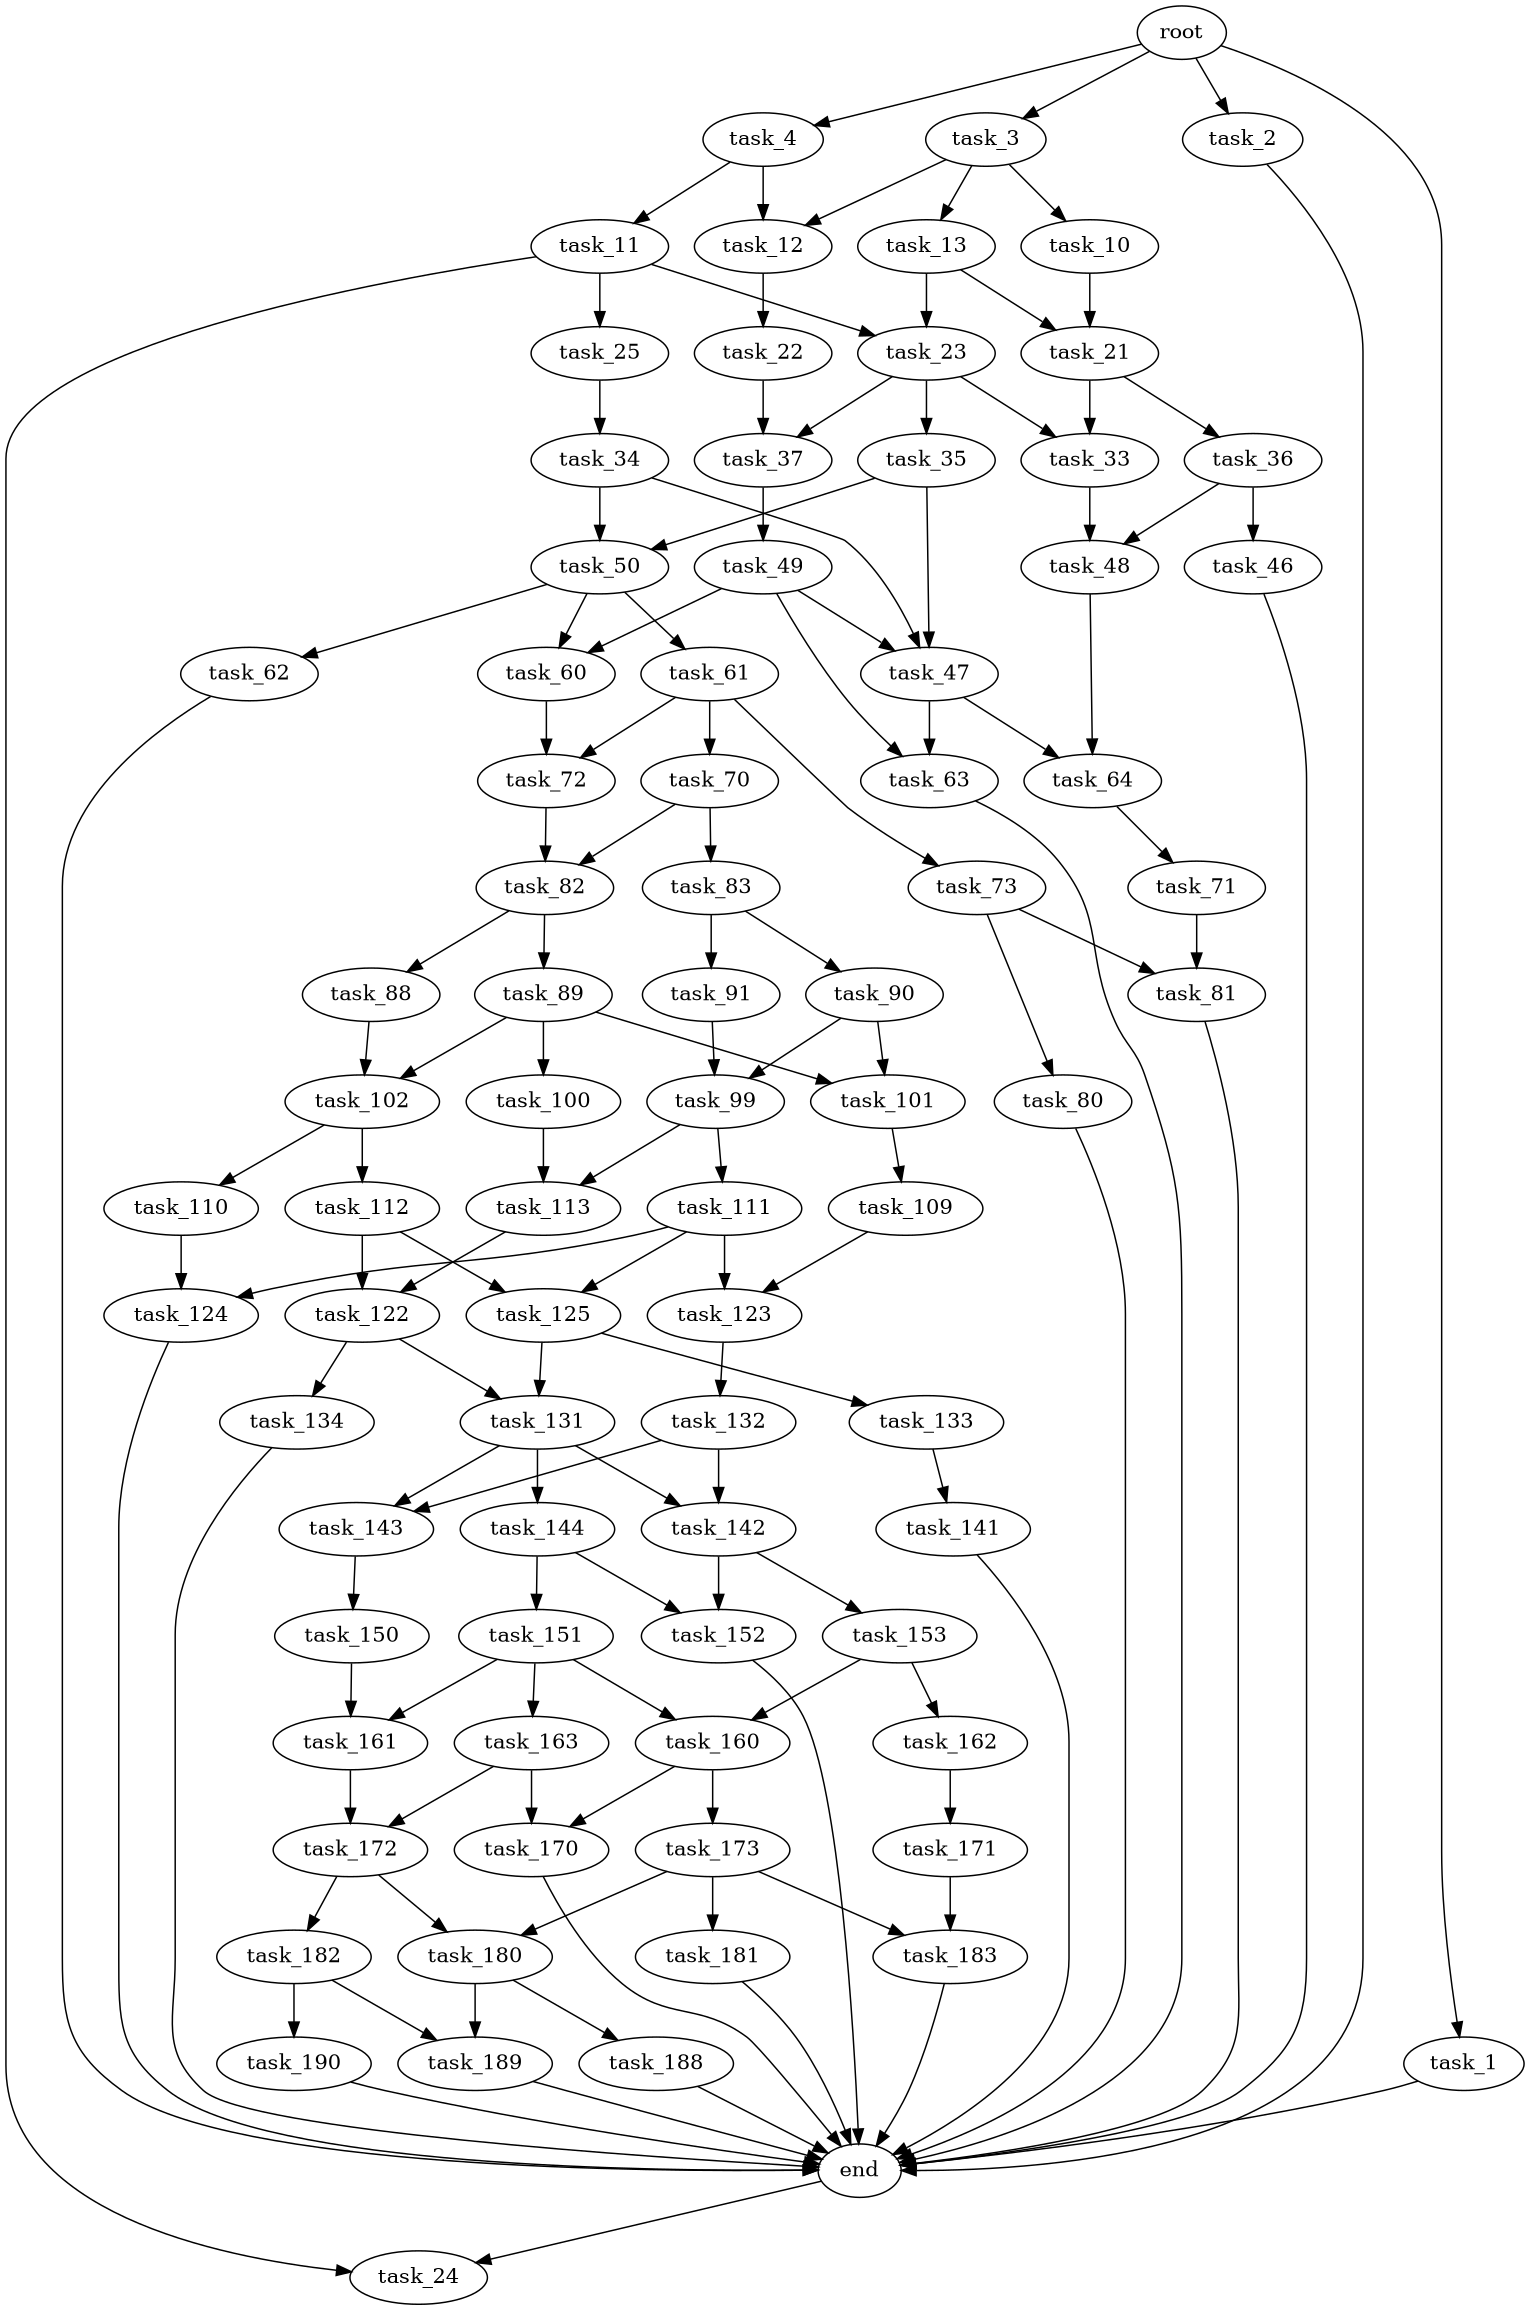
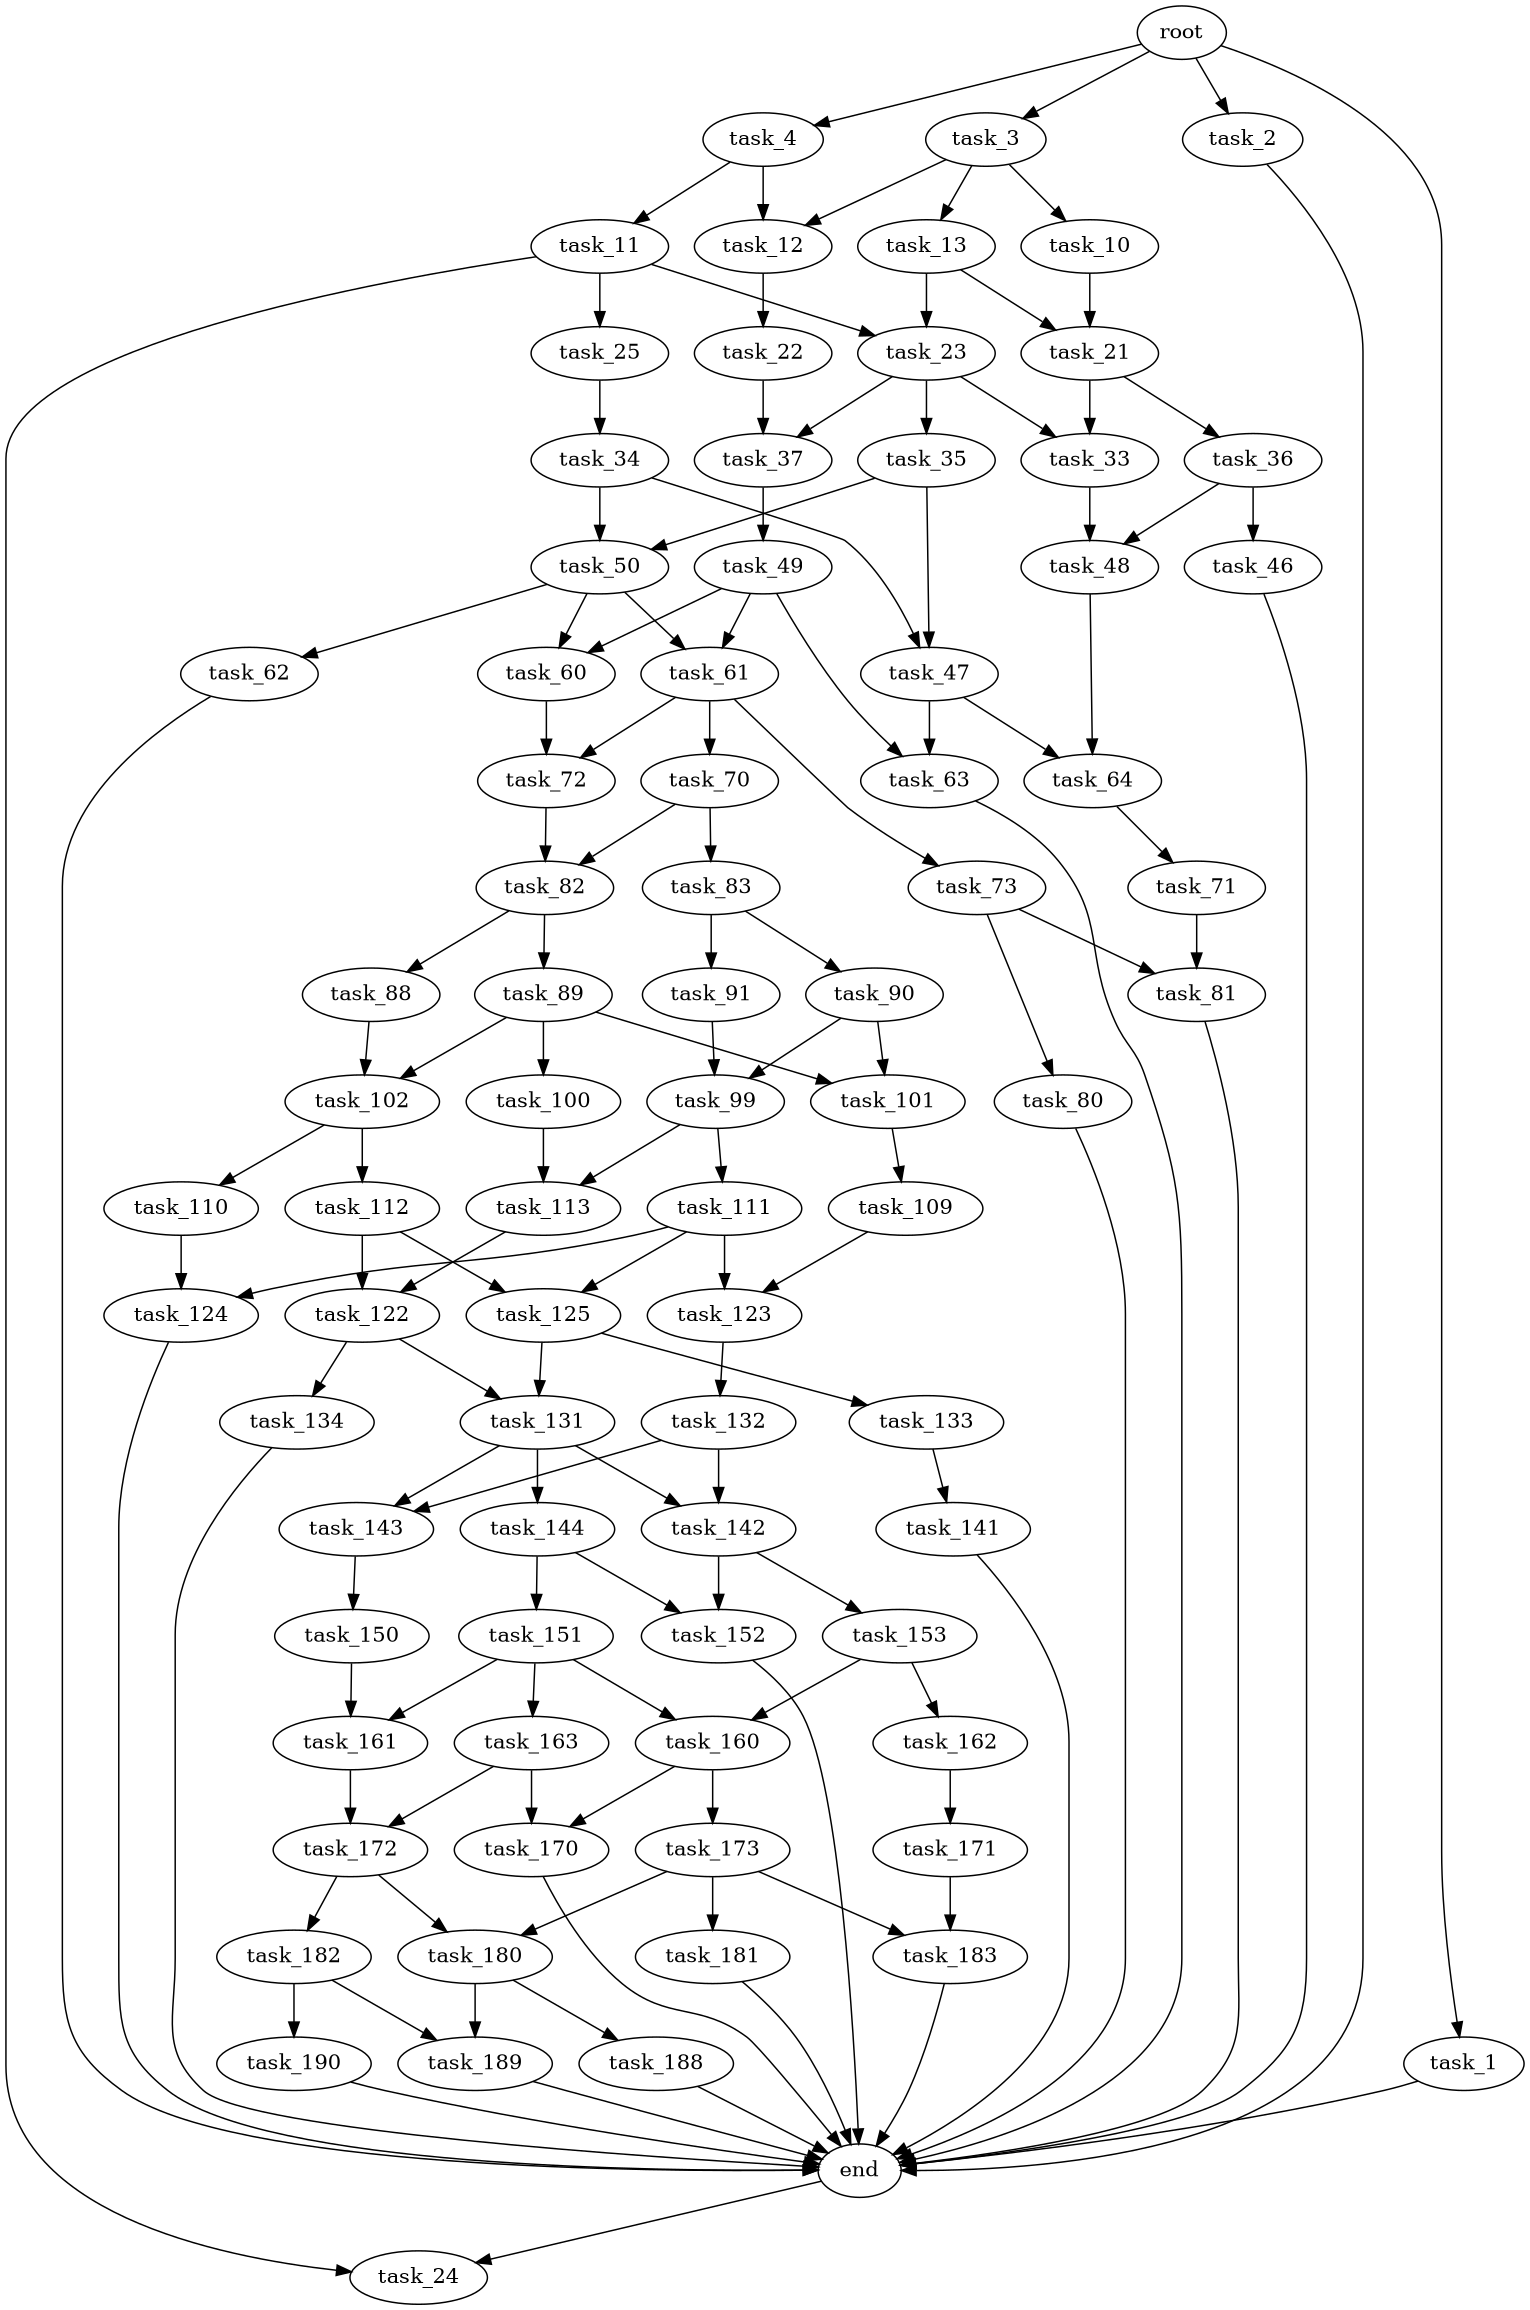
edge "task_49" -> "task_47": now "task_49" -> "task_61"
